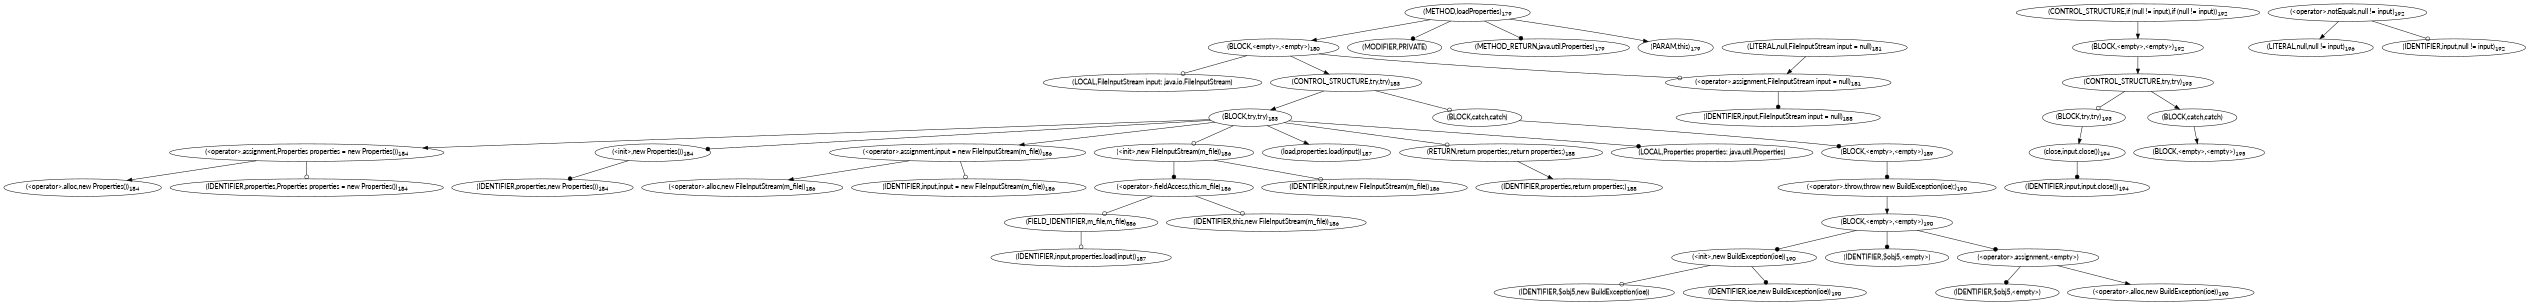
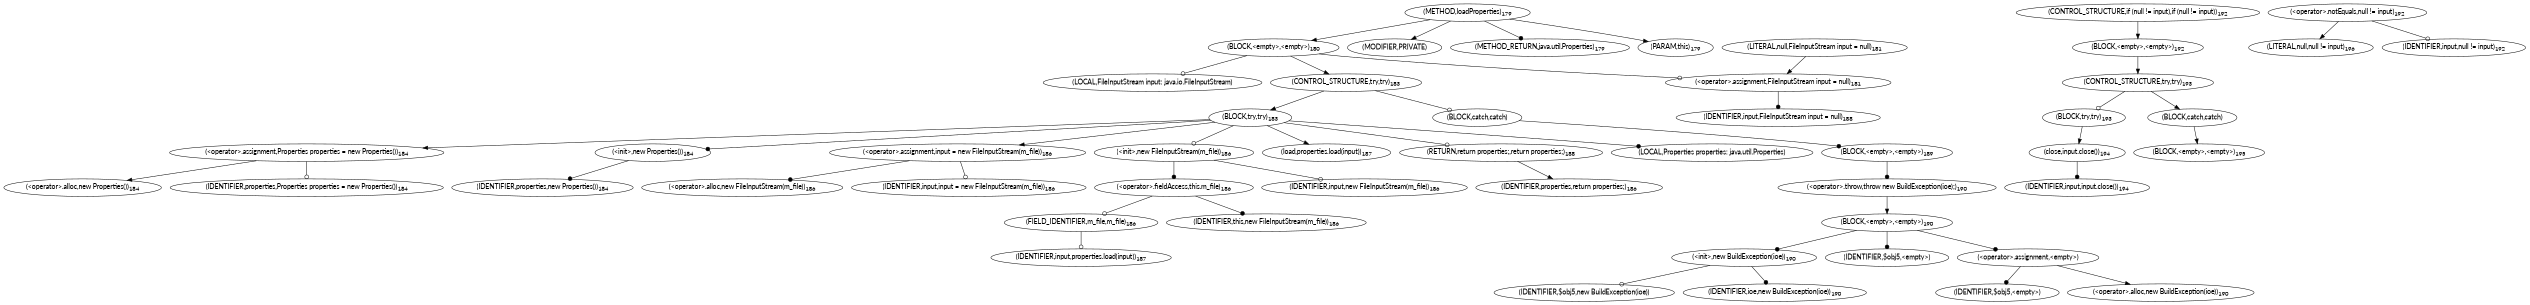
edge "(METHOD,loadProperties)" -> "(MODIFIER,PRIVATE)": arrowhead dot -> normal
edge "(<operator>.assignment,input = new FileInputStream(m_file))" -> "(<operator>.alloc,new FileInputStream(m_file))": arrowhead normal -> dot
node "(IDENTIFIER,properties,return properties;)": text "188" -> "186"
edge "(<operator>.fieldAccess,this.m_file)" -> "(IDENTIFIER,this,new FileInputStream(m_file))": arrowhead odot -> dot
node "(FIELD_IDENTIFIER,m_file,m_file)": text "886" -> "186"
